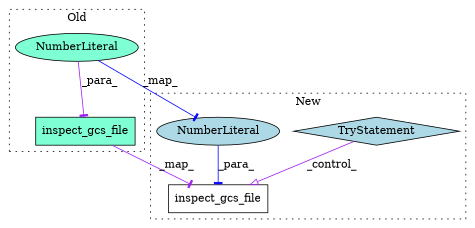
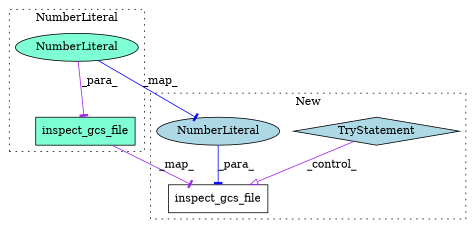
cluster "Old": label "Old" -> "NumberLiteral"
